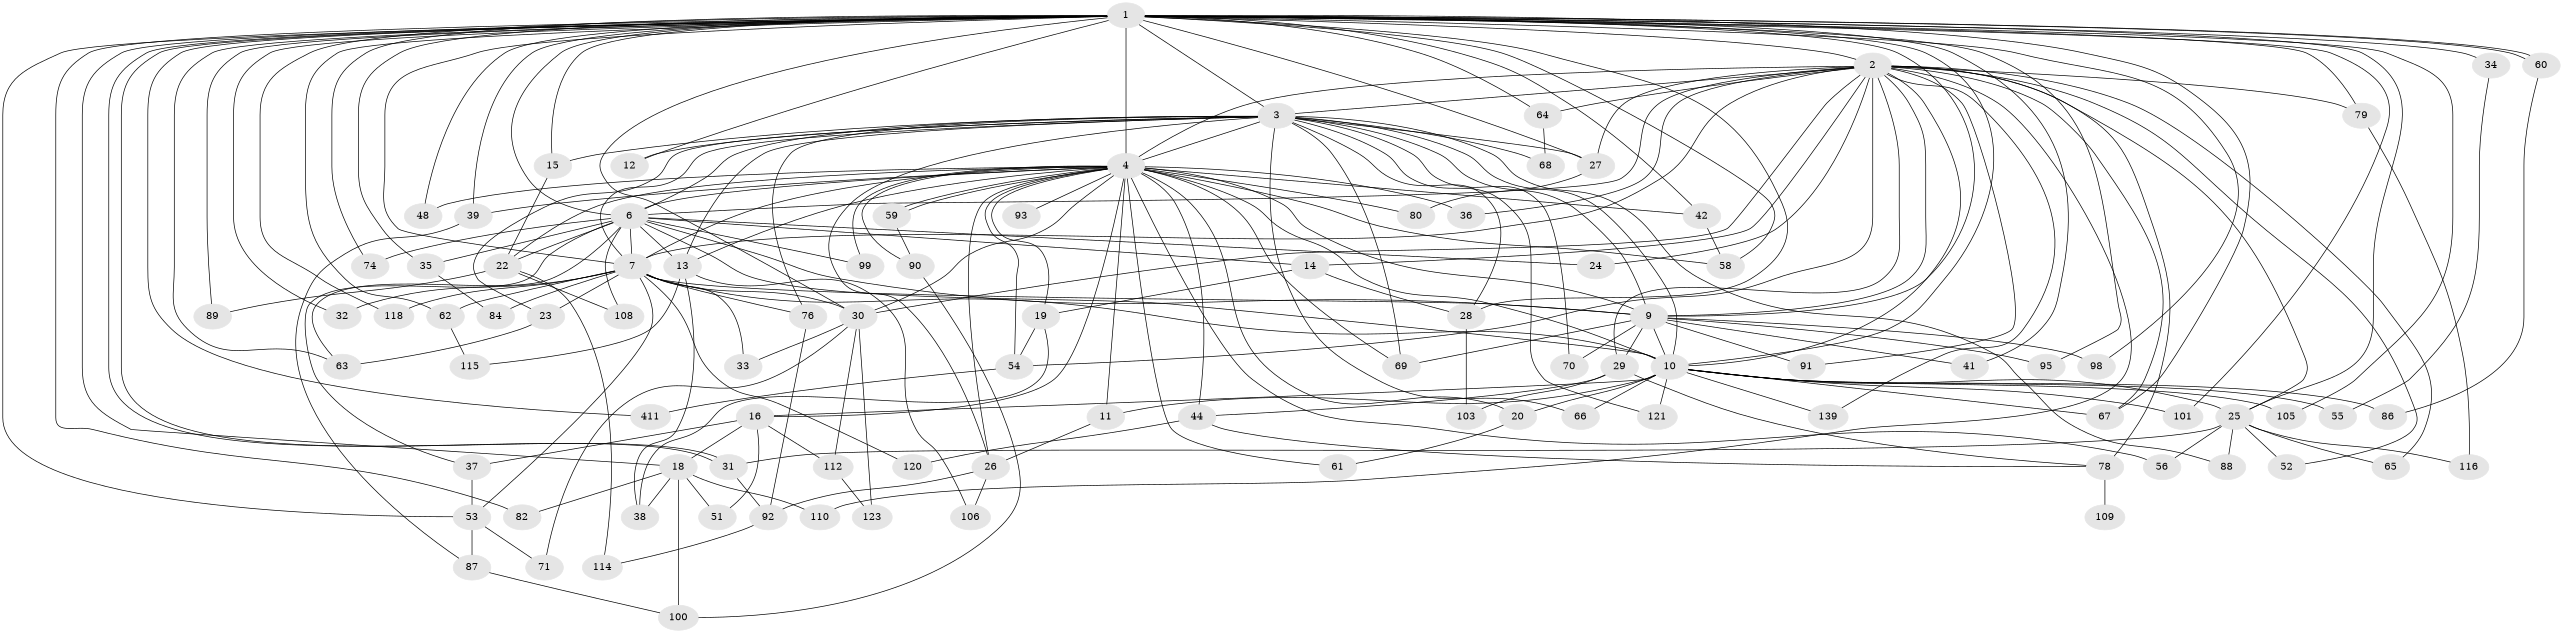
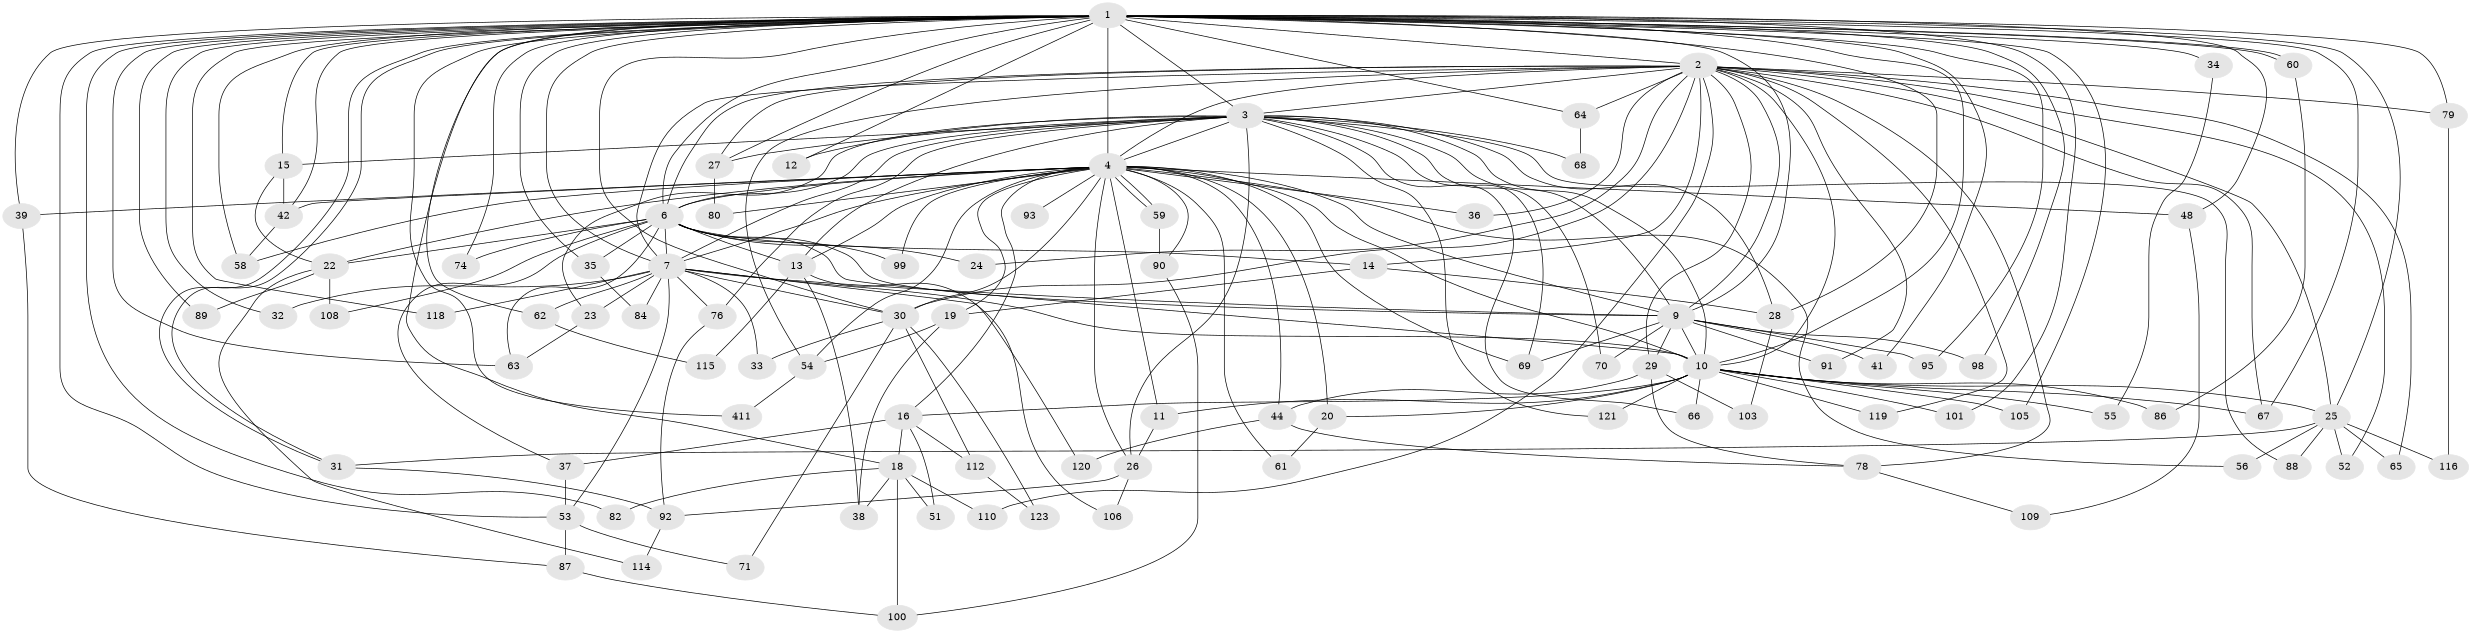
edge "15" -- "42": added
node "139": label "139" -> "119"
edge "48" -- "109": added
